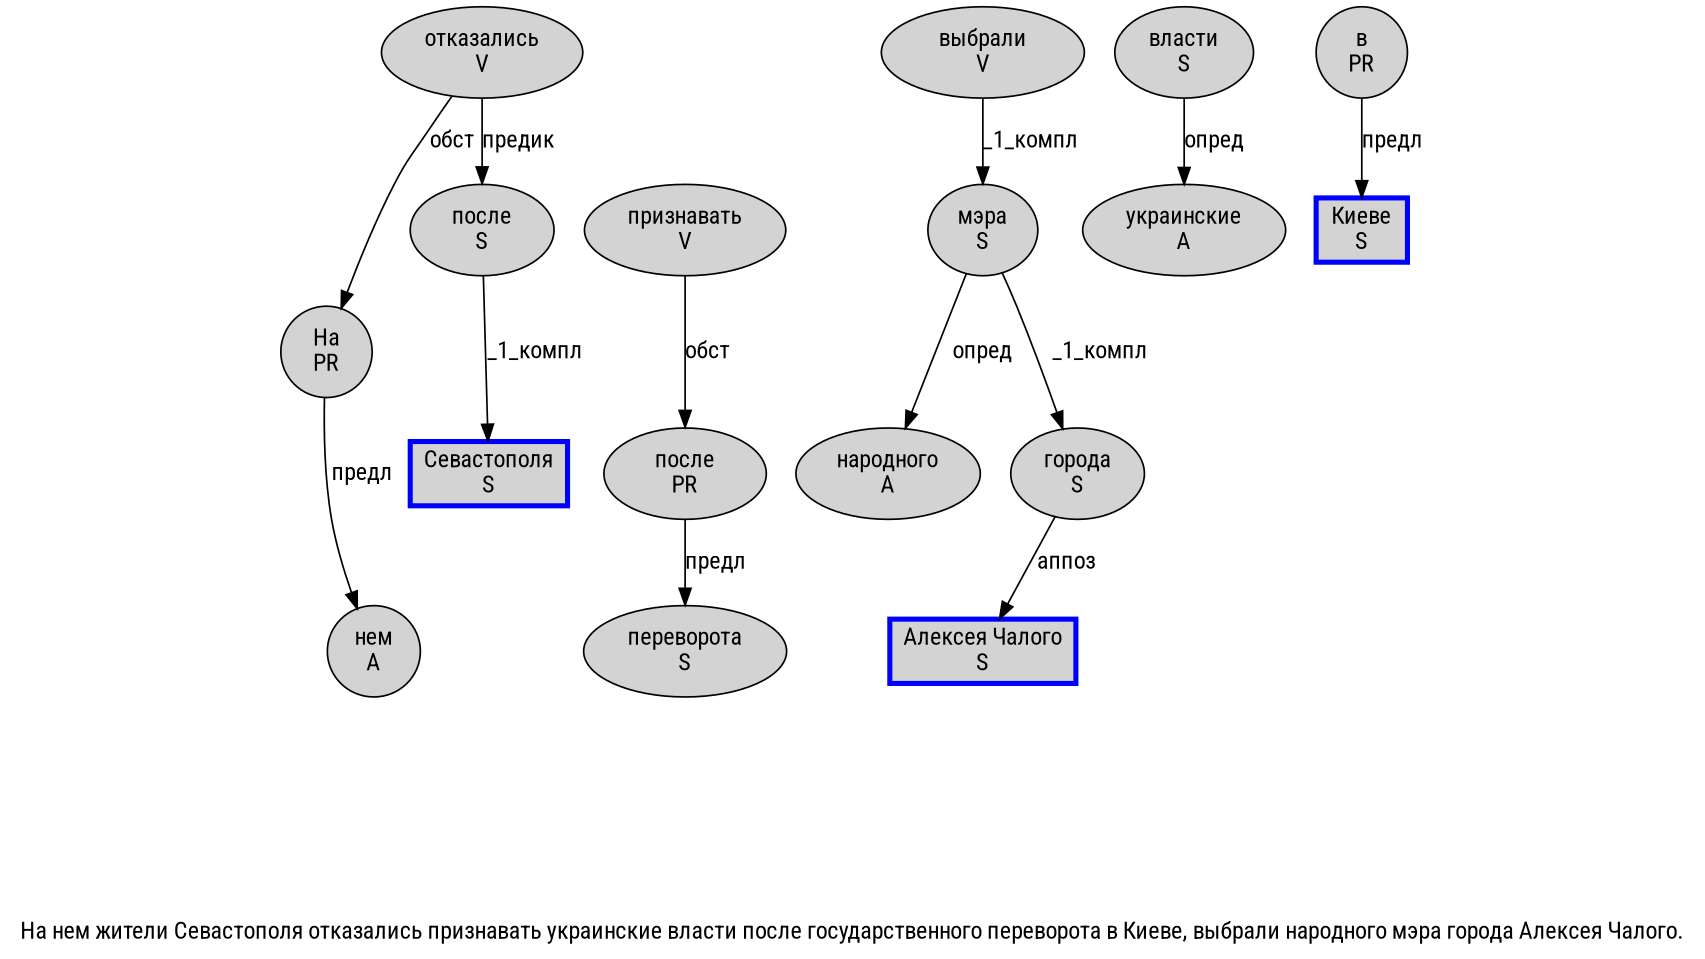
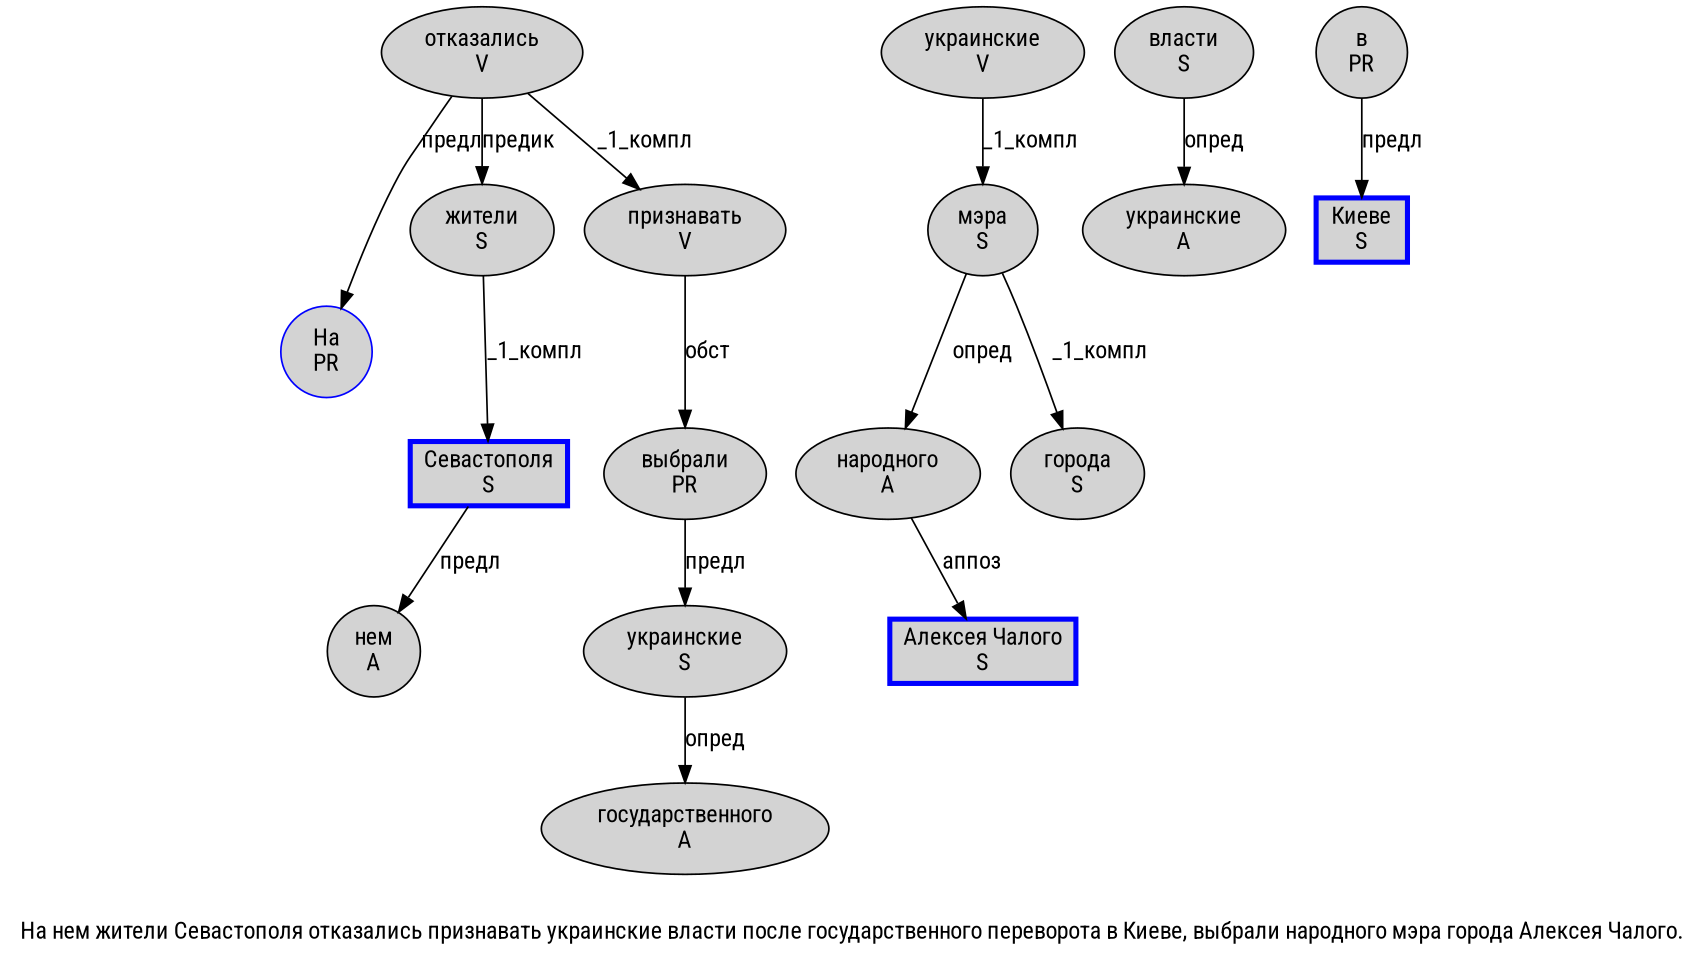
node "выбрали V": label "выбрали V" -> "украинские V"
edge "отказались V" -> "признавать V": added, label "_1_компл"
edge "отказались V" -> "На PR": label "обст" -> "предл"
node "после S": label "после S" -> "жители S"
node "На PR": color black -> blue
node "после PR": label "после PR" -> "выбрали PR"
edge "На PR" -> "нем A": now "Севастополя S" -> "нем A"
edge "города S" -> "Алексея Чалого S": now "народного A" -> "Алексея Чалого S"
node "переворота S": label "переворота S" -> "украинские S"
node "государственного A": added
